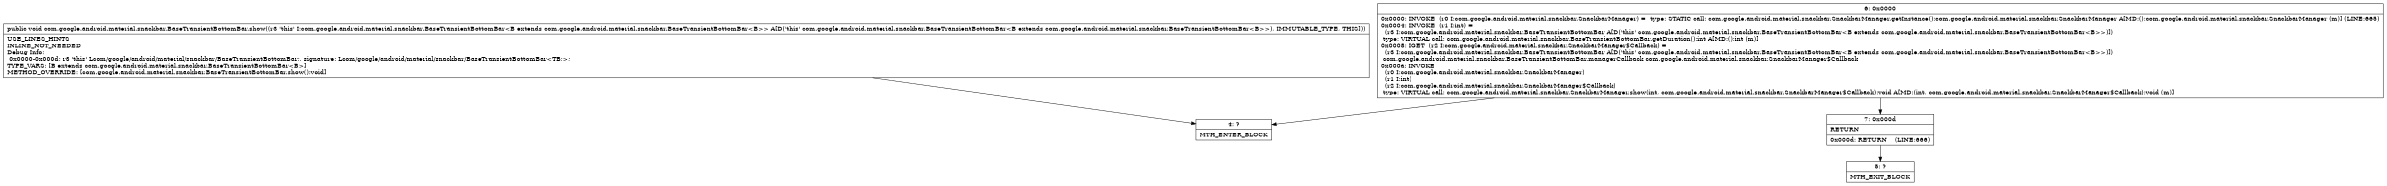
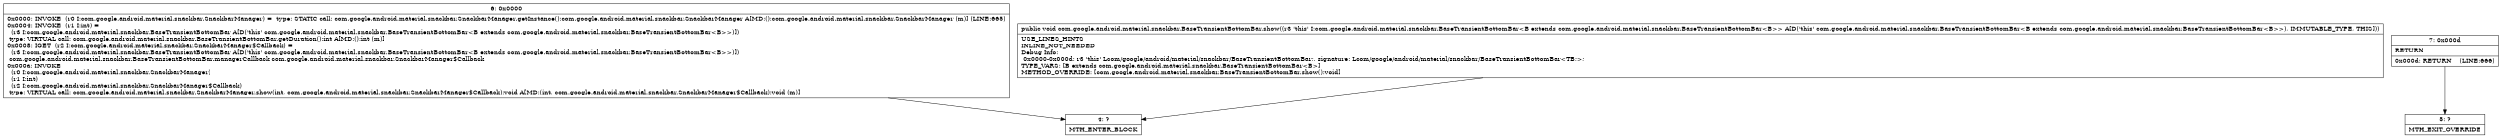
edge "6: 0x0000" -> "7: 0x000d": removed
node "5: ?": text "MTH_EXIT_BLOCK" -> "MTH_EXIT_OVERRIDE"
